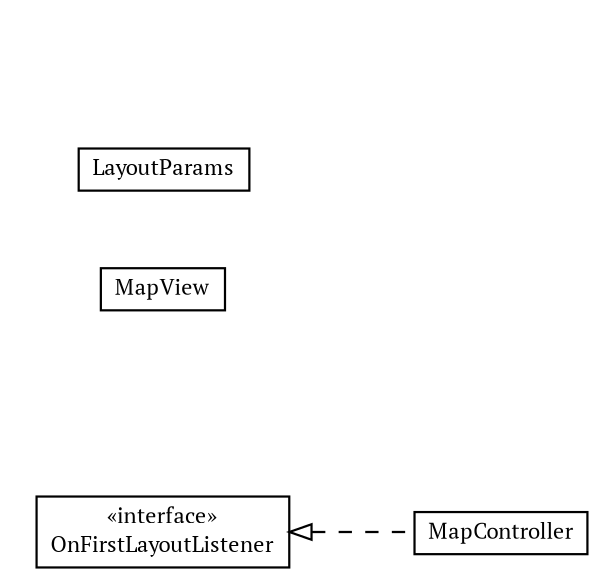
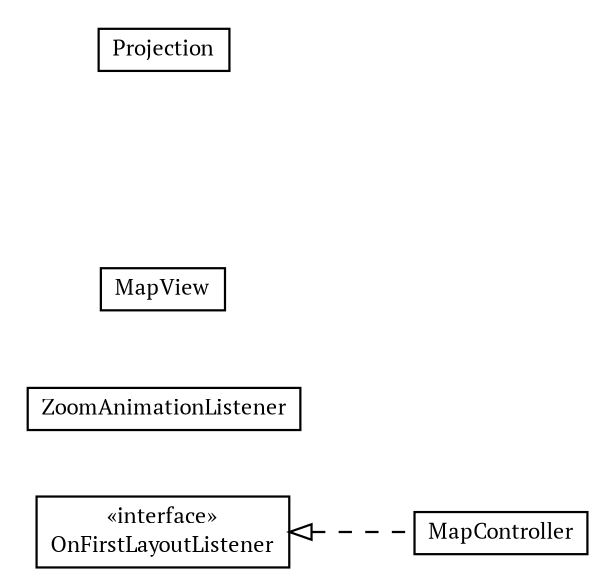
node "Projection": added
node "LayoutParams": removed
node "ZoomAnimationListener": added
